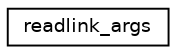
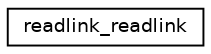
node "readlink_args": label "readlink_args" -> "readlink_readlink"
